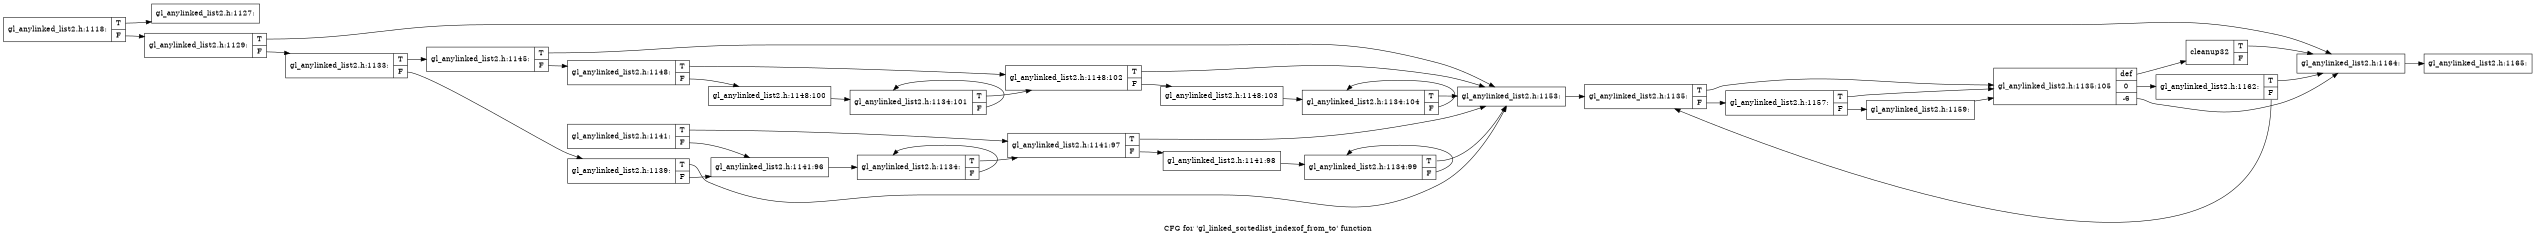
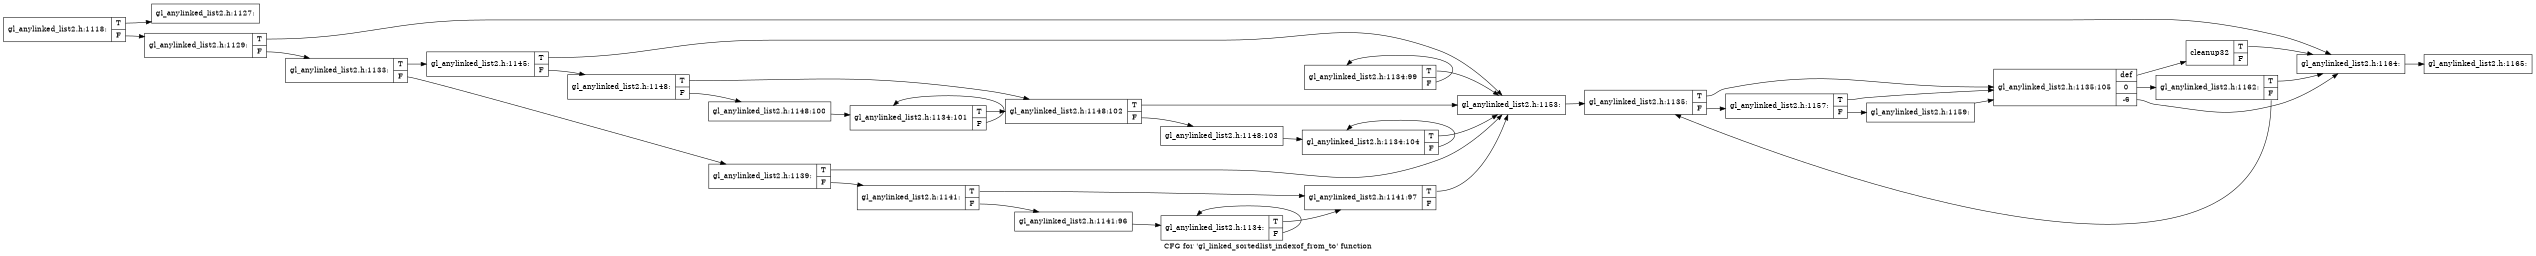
node "gl_anylinked_list2.h:1141:98": removed
edge "gl_anylinked_list2.h:1139:" -> "gl_anylinked_list2.h:1141:96": now "gl_anylinked_list2.h:1139:" -> "gl_anylinked_list2.h:1141:"
